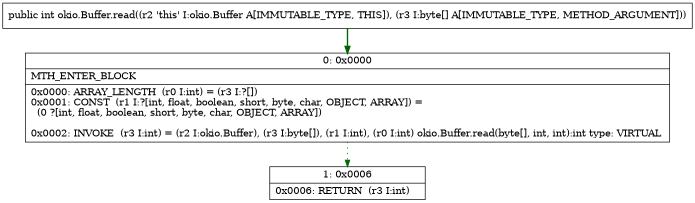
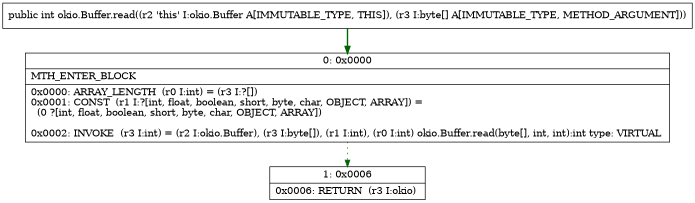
node "1: 0x0006": text "0x0006: RETURN  (r3 I:int)" -> "0x0006: RETURN  (r3 I:okio)"
